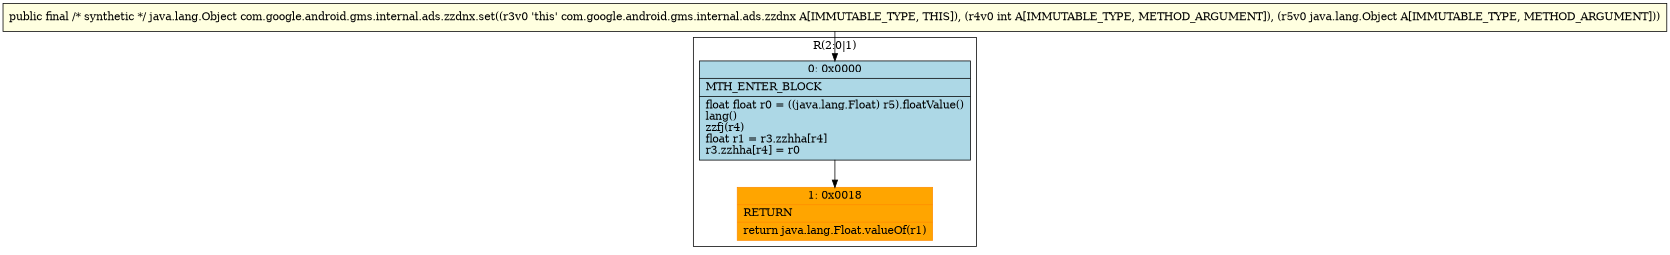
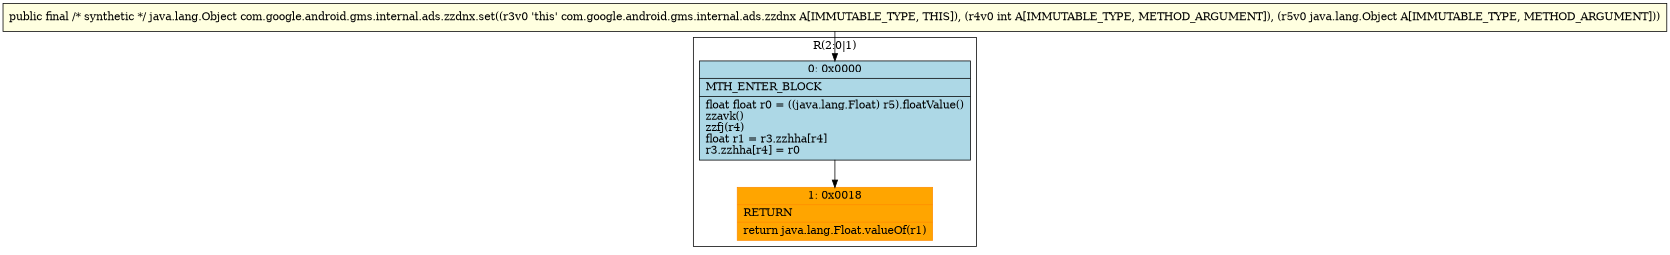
node "0: 0x0000": text "lang()" -> "zzavk()"
